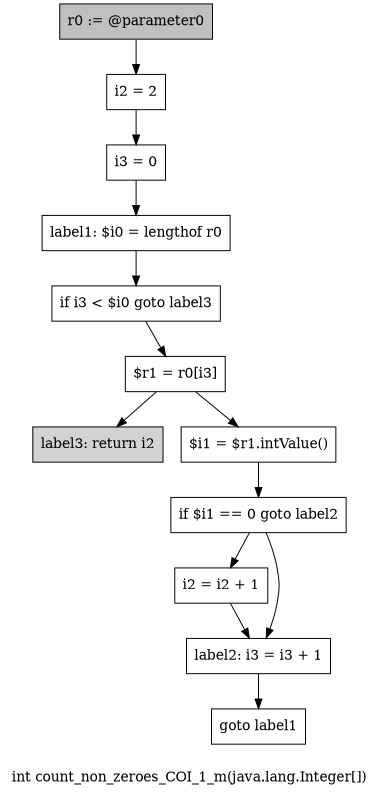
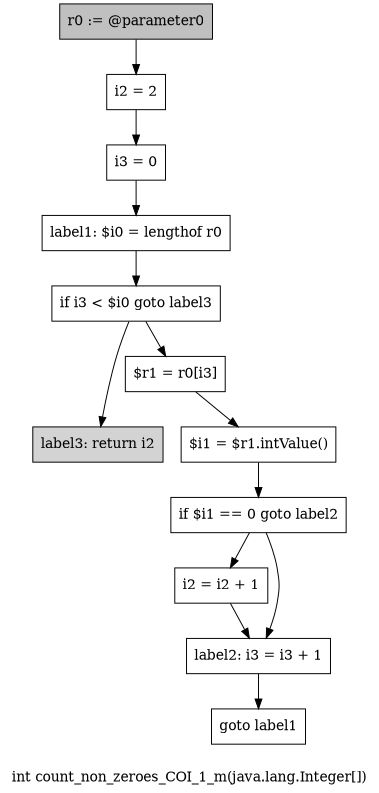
edge "$r1 = r0[i3]" -> "label3: return i2": now "if i3 < $i0 goto label3" -> "label3: return i2"
